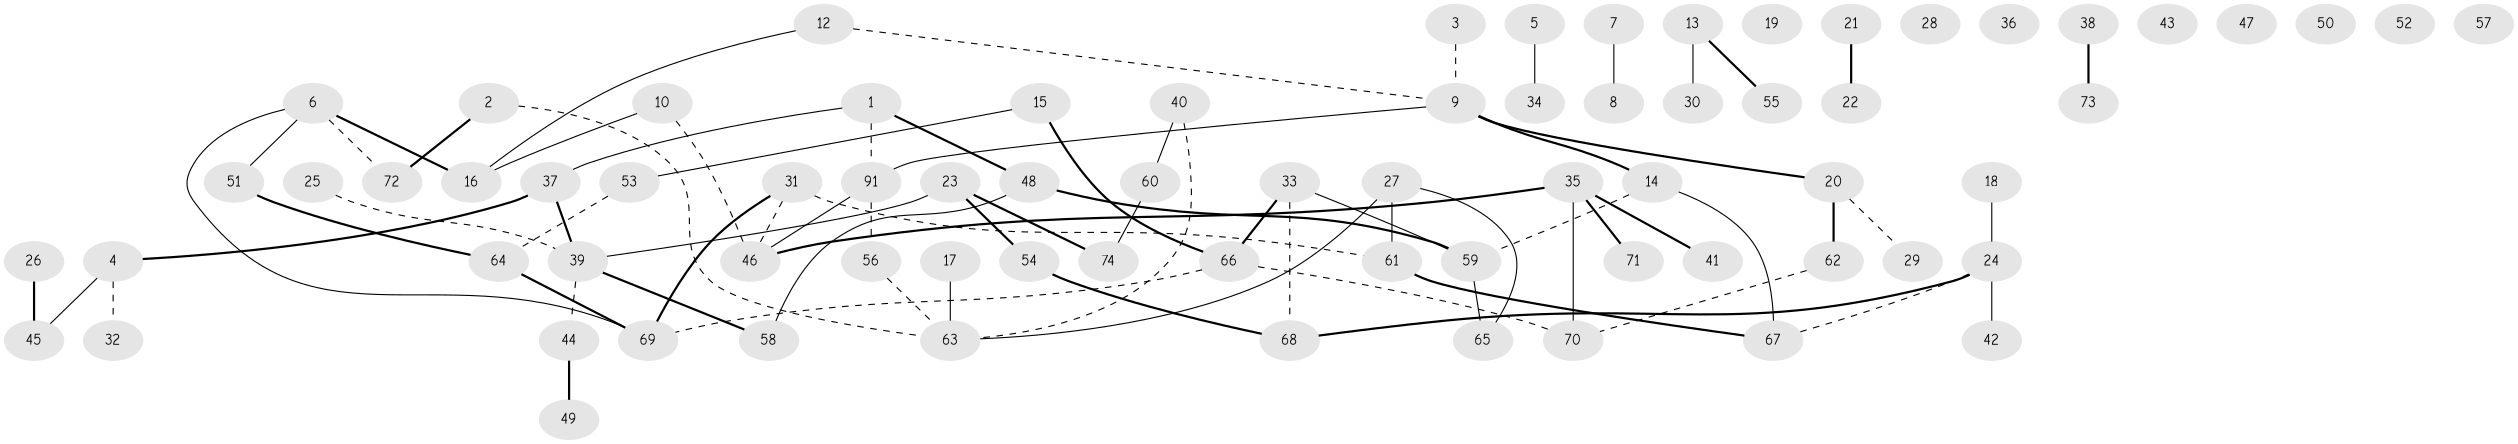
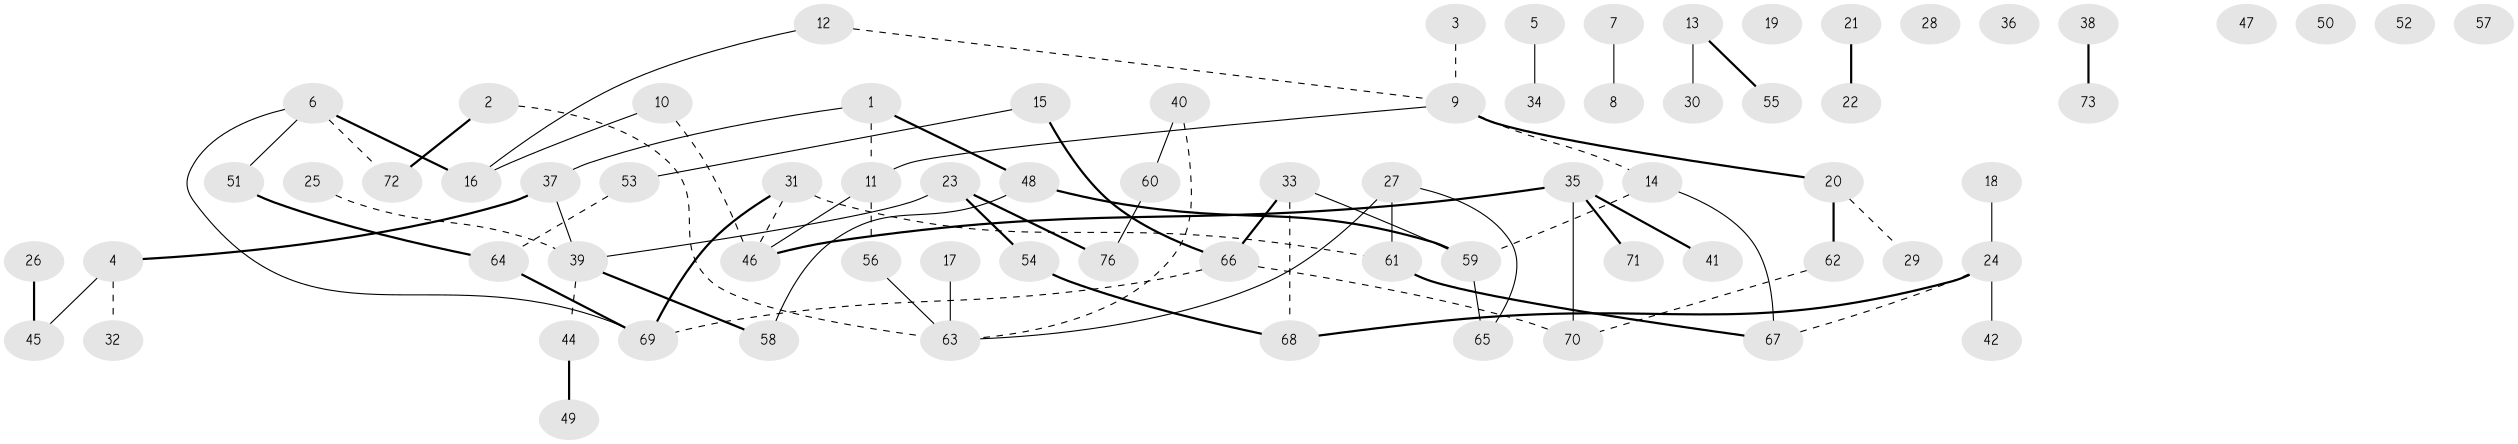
node "43": removed
edge "9" -- "14": style bold -> dashed
node "91": label "91" -> "11"
edge "37" -- "39": style bold -> solid
node "74": label "74" -> "76"
edge "56" -- "63": style dashed -> solid
